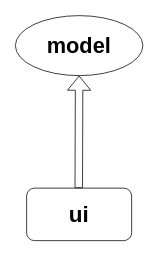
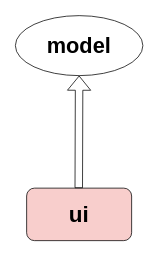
node "ui": fillcolor #ffffff -> #f8cecc
